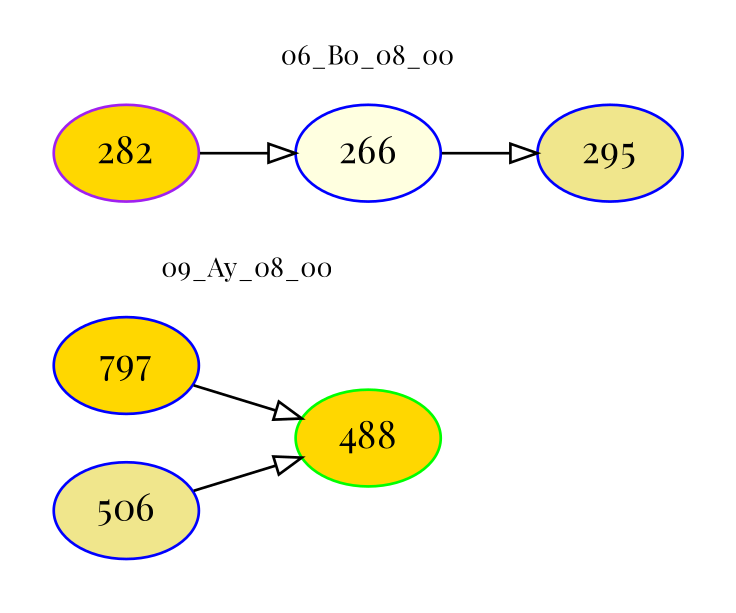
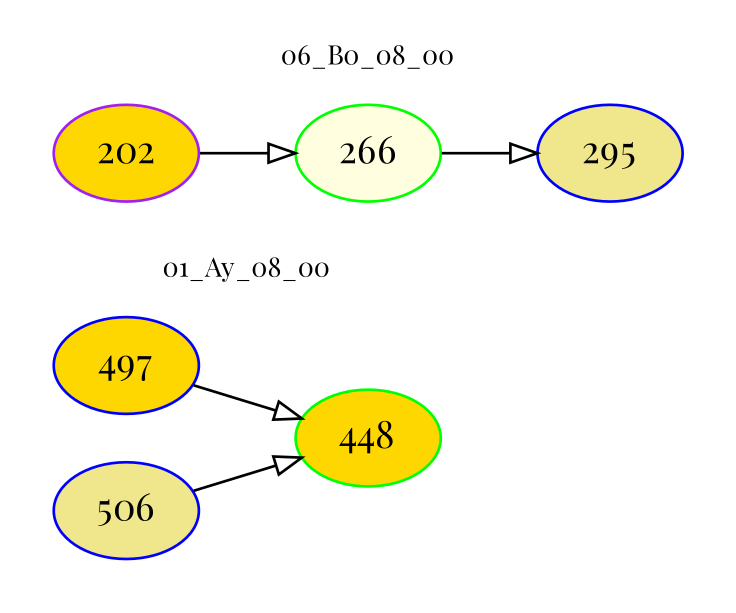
node "282": label "282" -> "202"
node "266": color blue -> green
cluster "09_Ay_08_00": label "09_Ay_08_00" -> "01_Ay_08_00"
node "797": label "797" -> "497"
node "488": label "488" -> "448"
